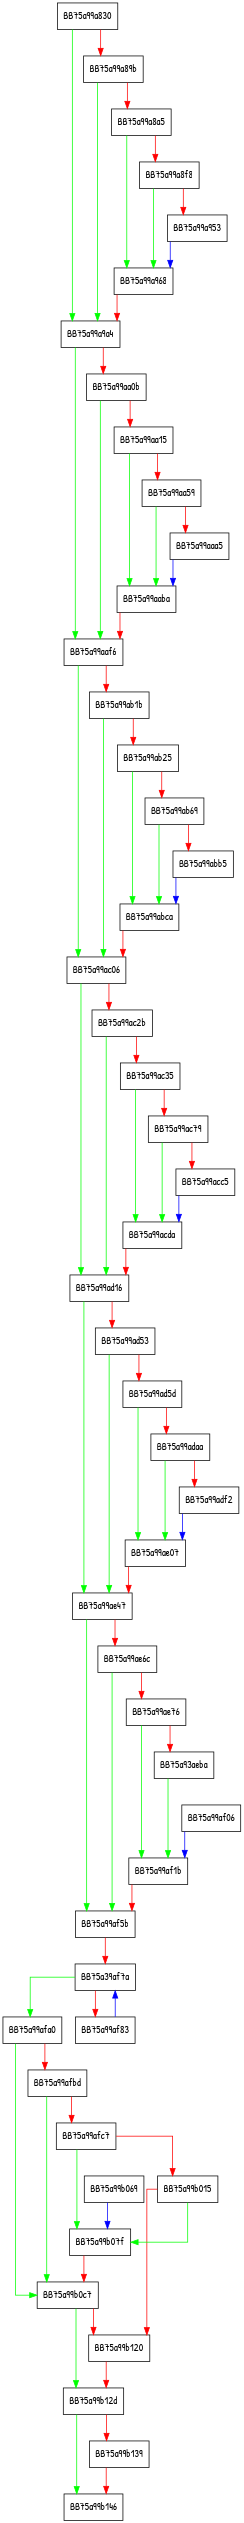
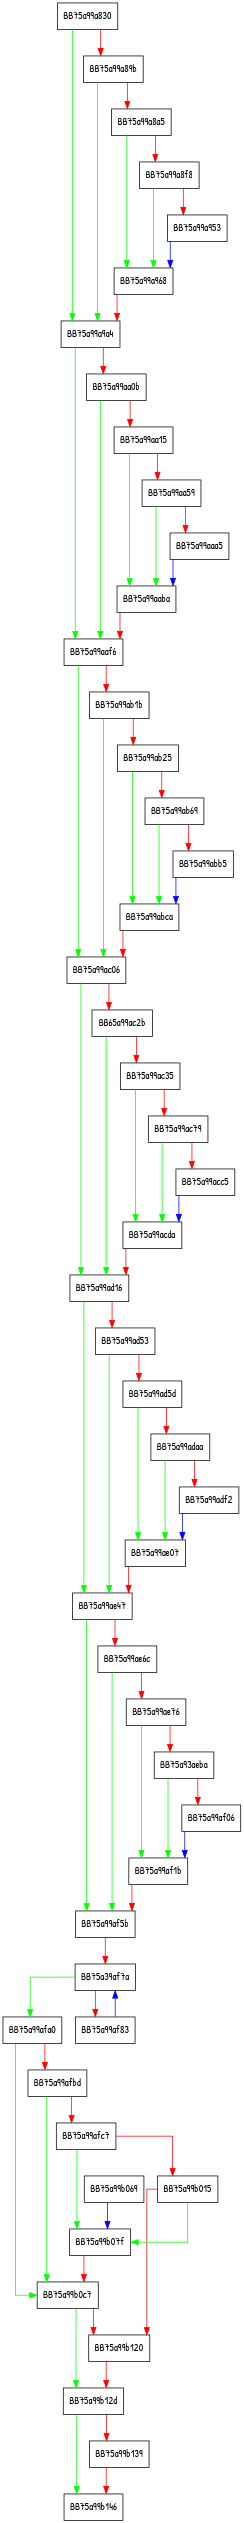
node "BB75a99ac2b": label "BB75a99ac2b" -> "BB65a99ac2b"
edge "BB75a93aeba" -> "BB75a99af06": added
